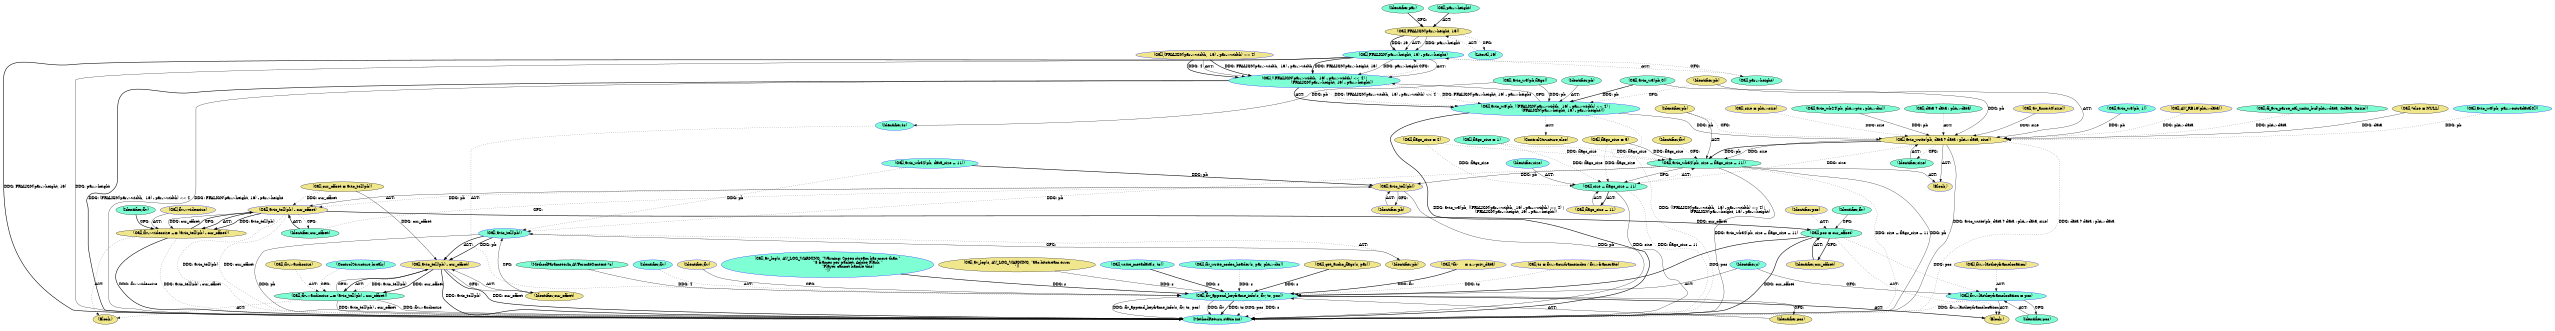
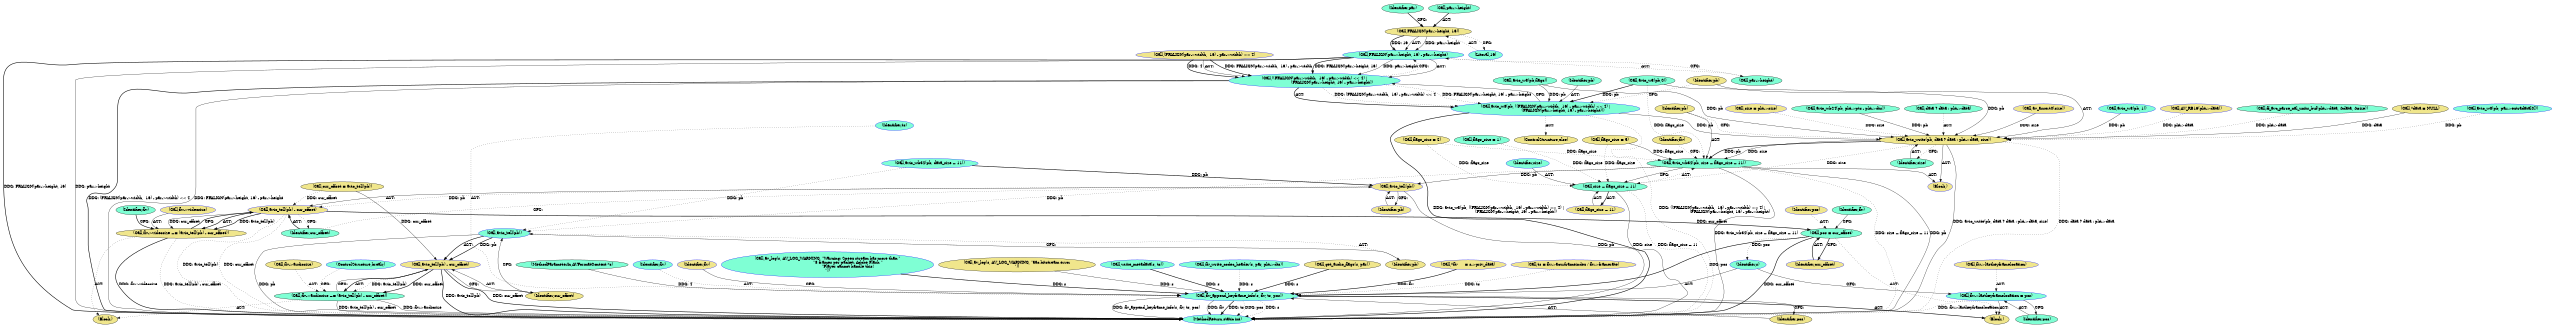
node "(Call,*else = NULL)": label "(Call,*else = NULL)" -> "(Call,*data = NULL)"
edge "(Call,avio_w8(pb,flags))" -> "(Identifier,ts)": now "(Call,avio_w8(pb,flags))" -> "(Call,avio_write(pb, data ? data : pkt->data, size))"
edge "(Call,flags_size = 1)" -> "(Call,avio_wb32(pb, size + flags_size + 11))": now "(Call,avio_w8(pb,0))" -> "(Call,avio_wb32(pb, size + flags_size + 11))"
edge "(Call,pos = cur_offset)" -> "(Call,flv->lastkeyframelocation = pos)": now "(Call,pos = cur_offset)" -> "(Identifier,s)"
